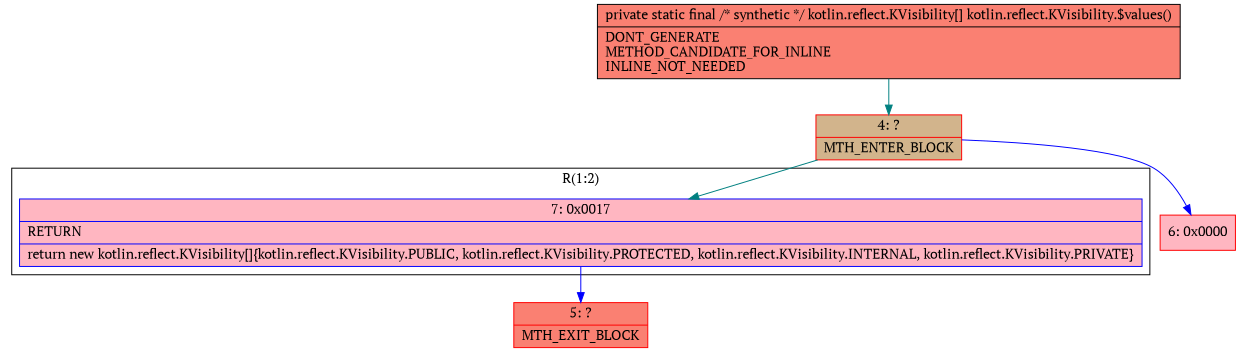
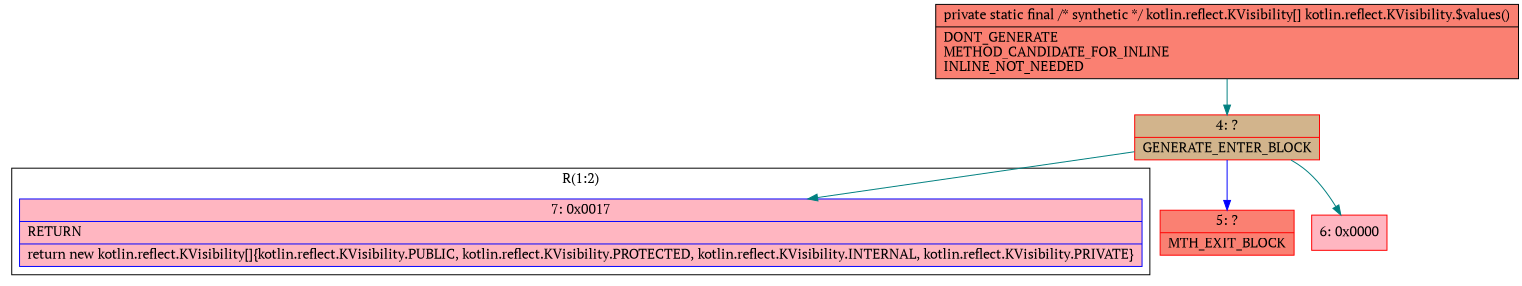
node "4: ?": text "MTH_ENTER_BLOCK" -> "GENERATE_ENTER_BLOCK"
edge "4: ?" -> "6: 0x0000": color blue -> teal
edge "7: 0x0017" -> "5: ?": now "4: ?" -> "5: ?"
